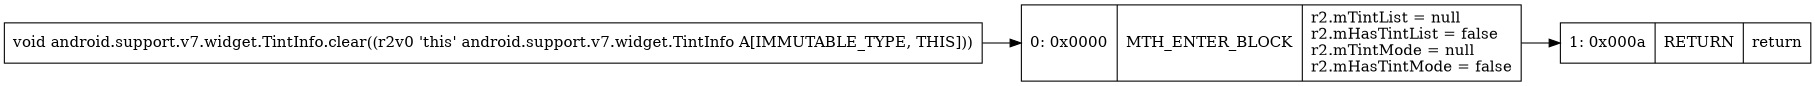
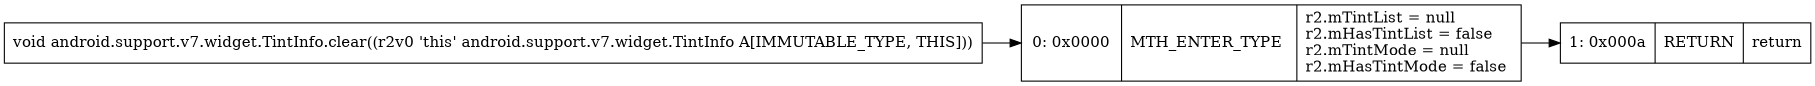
node "0: 0x0000": text "MTH_ENTER_BLOCK" -> "MTH_ENTER_TYPE"
